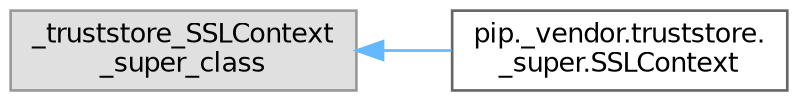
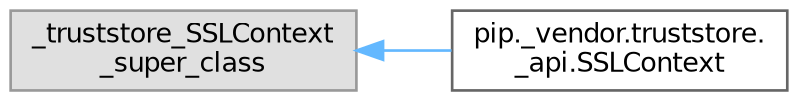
node "pip._vendor.truststore. _super.SSLContext": label "pip._vendor.truststore. _super.SSLContext" -> "pip._vendor.truststore. _api.SSLContext"
